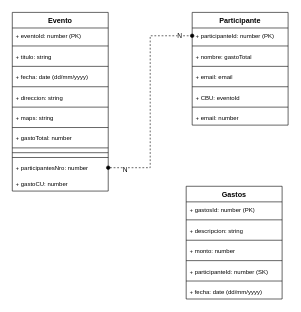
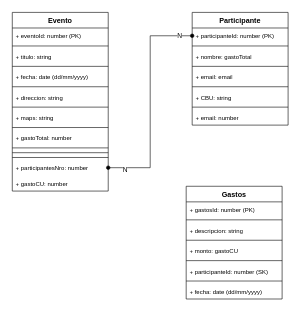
node "+ CBU: eventoId": label "+ CBU: eventoId" -> "+ CBU: string"
edge "+ participanteId: number (PK)" -- "+ participantesNro: number": style dashed -> solid
node "+ monto: number": label "+ monto: number" -> "+ monto: gastoCU"
